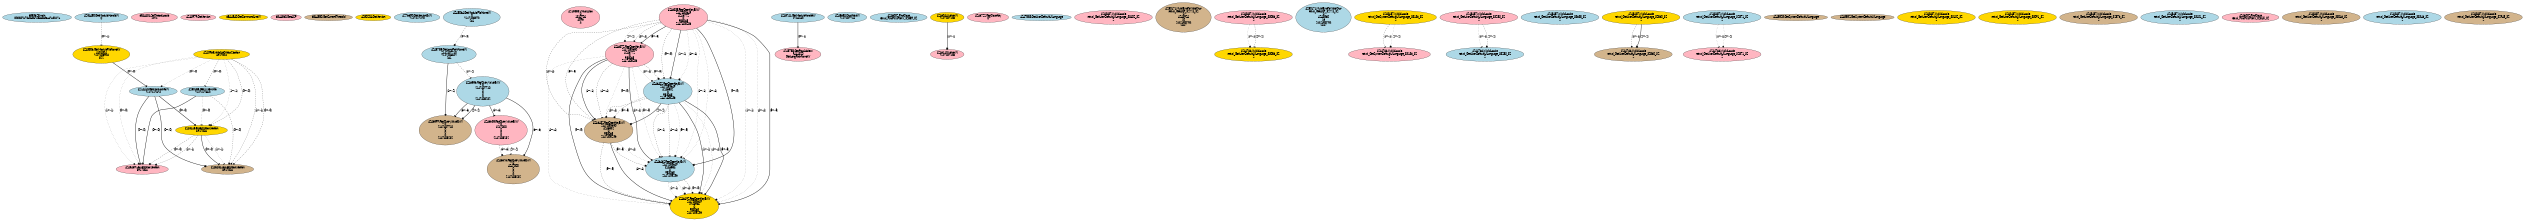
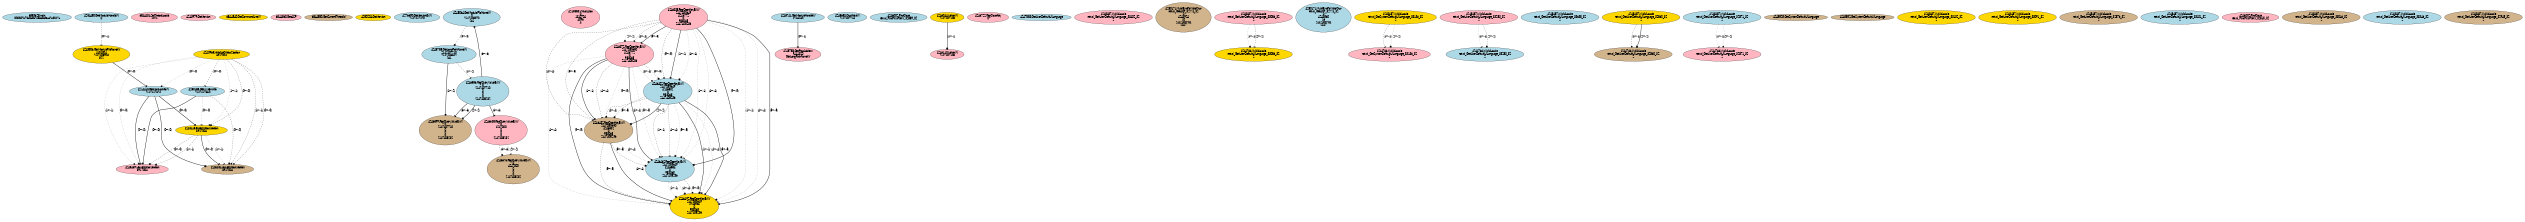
edge "4246556.RegQueryValueExW 0 2147407710 0 0 0 2147408232" -> "4246676.RegQueryValueExW 0 4247000 0 0 0 2147408232": now "4246556.RegQueryValueExW 0 2147407710 0 0 0 2147408232" -> "4248064.GetModuleFileNameW 0 2147408370 261"
